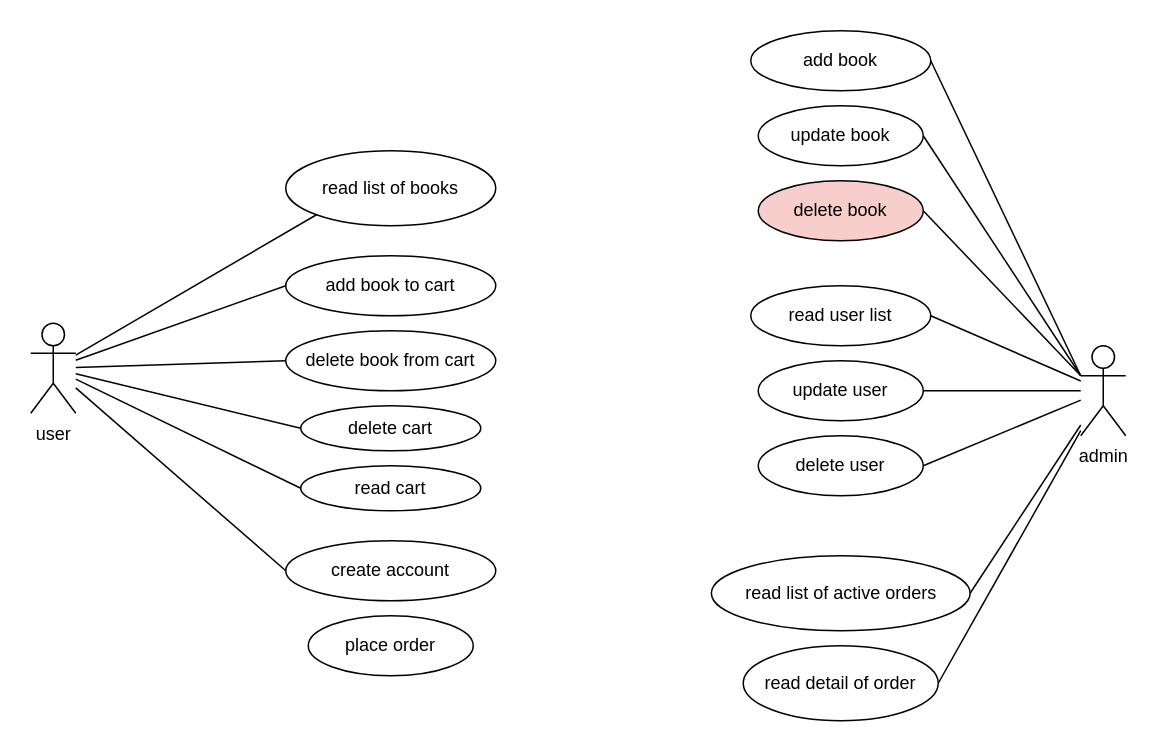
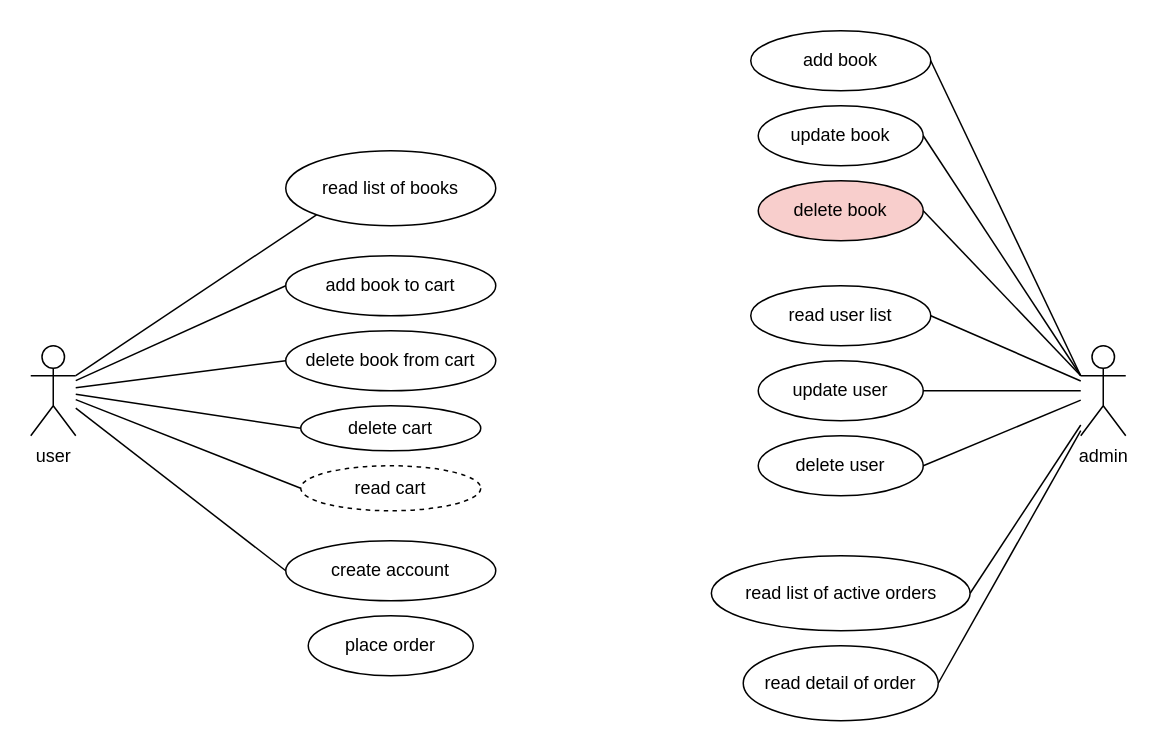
node "user": moved (53, 368) -> (53, 391)
node "read cart": style solid -> dashed
